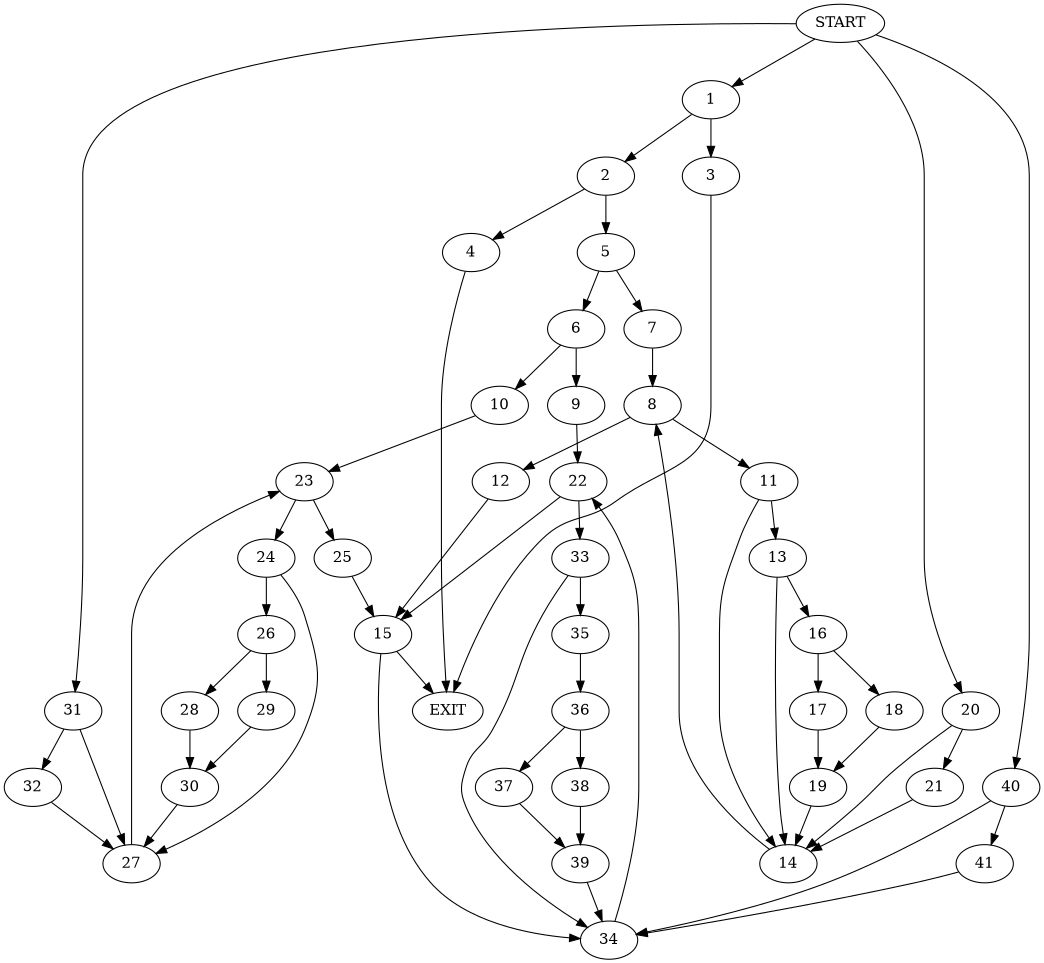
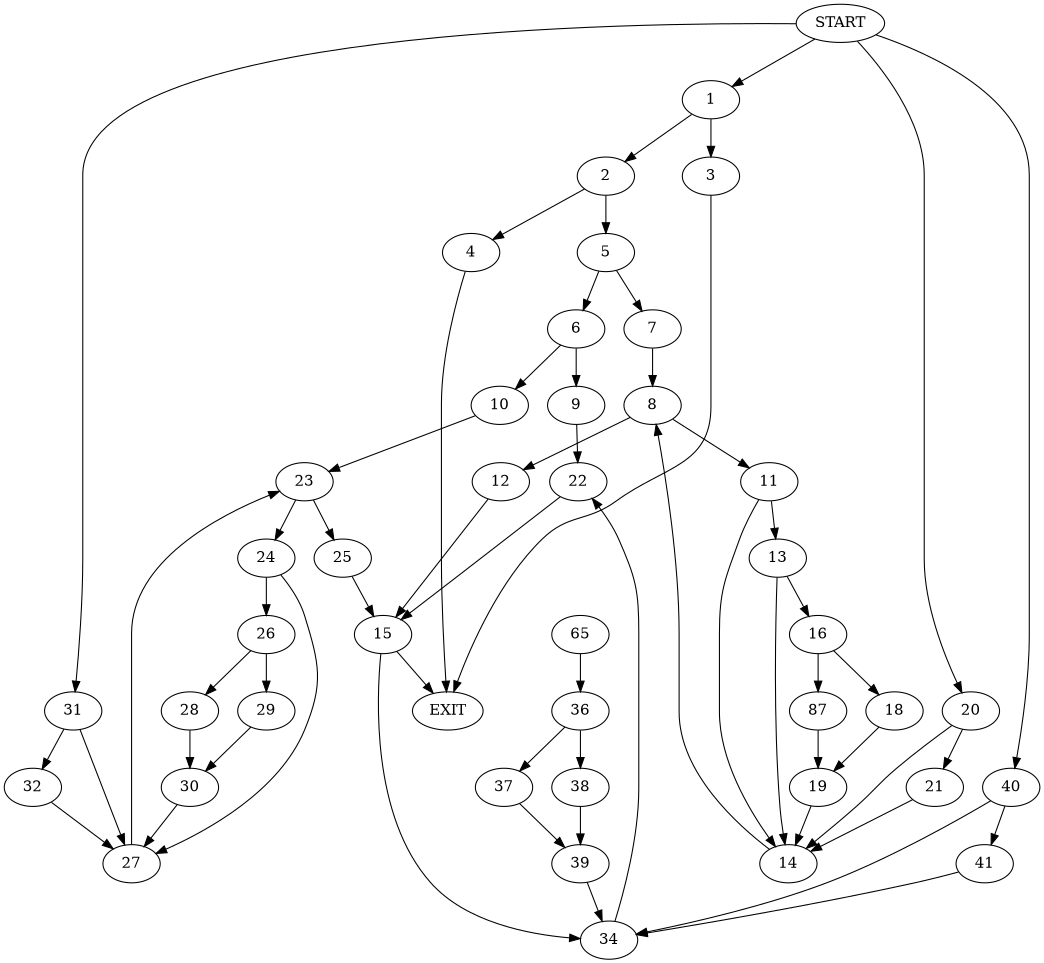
node "33": removed
node "35": label "35" -> "65"
node "17": label "17" -> "87"
